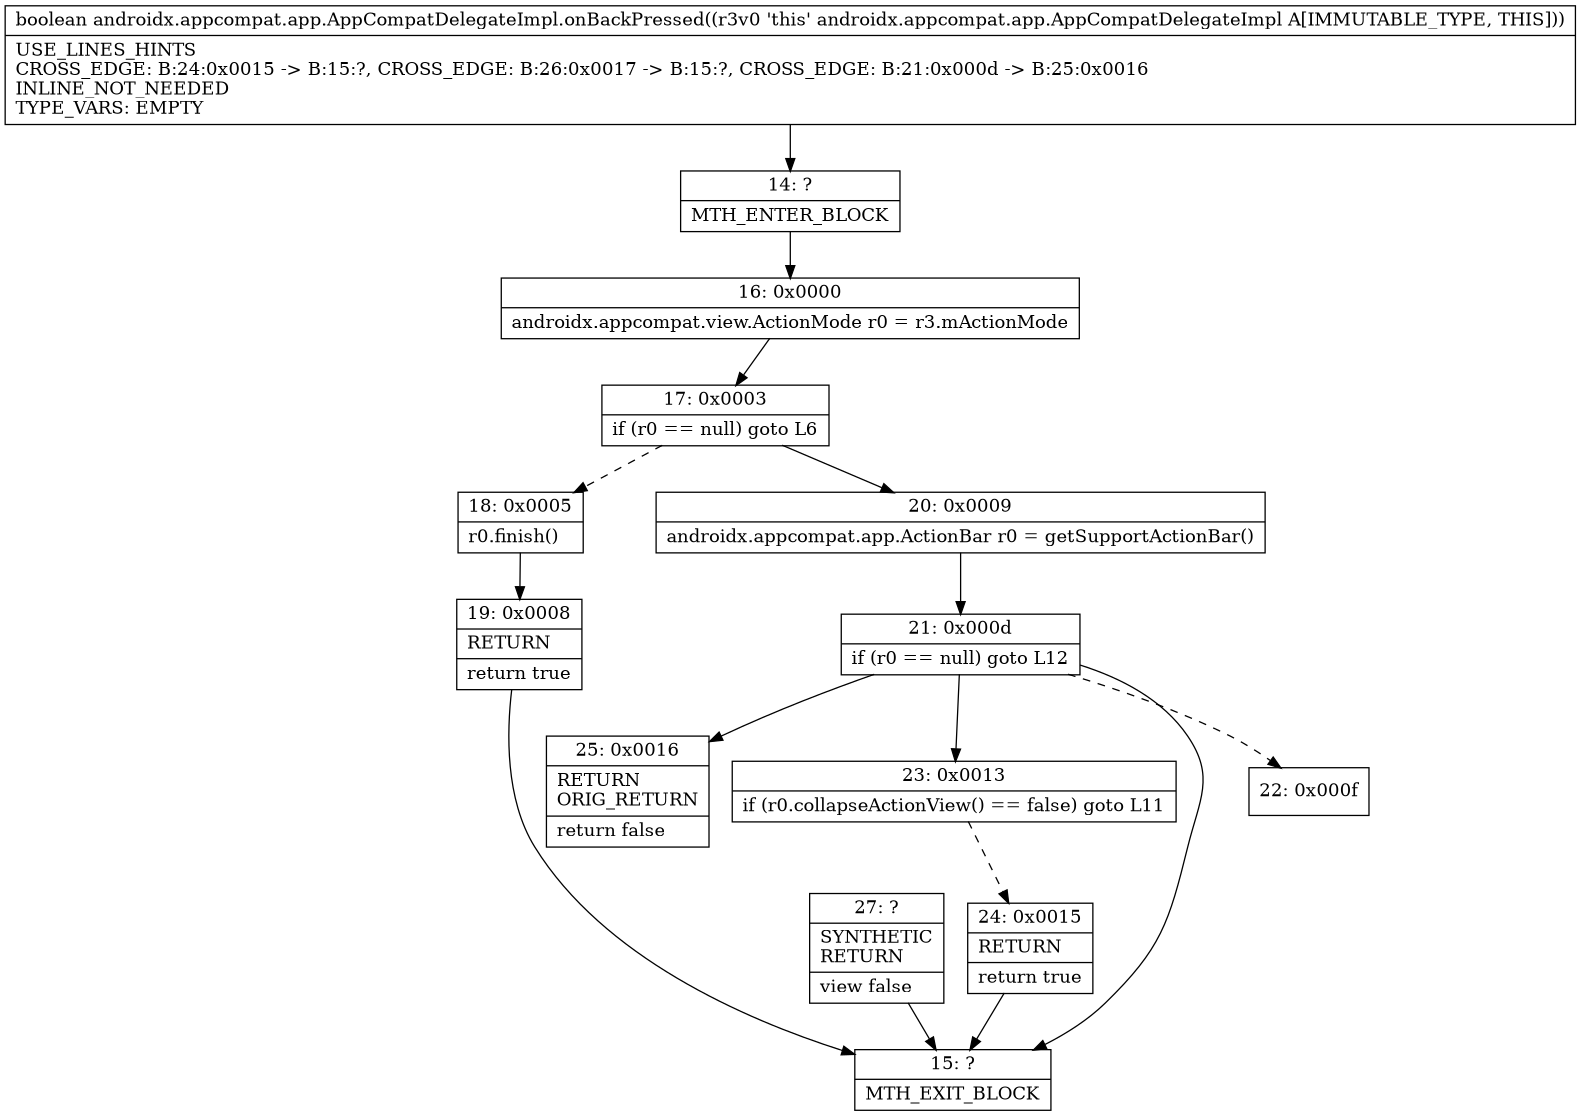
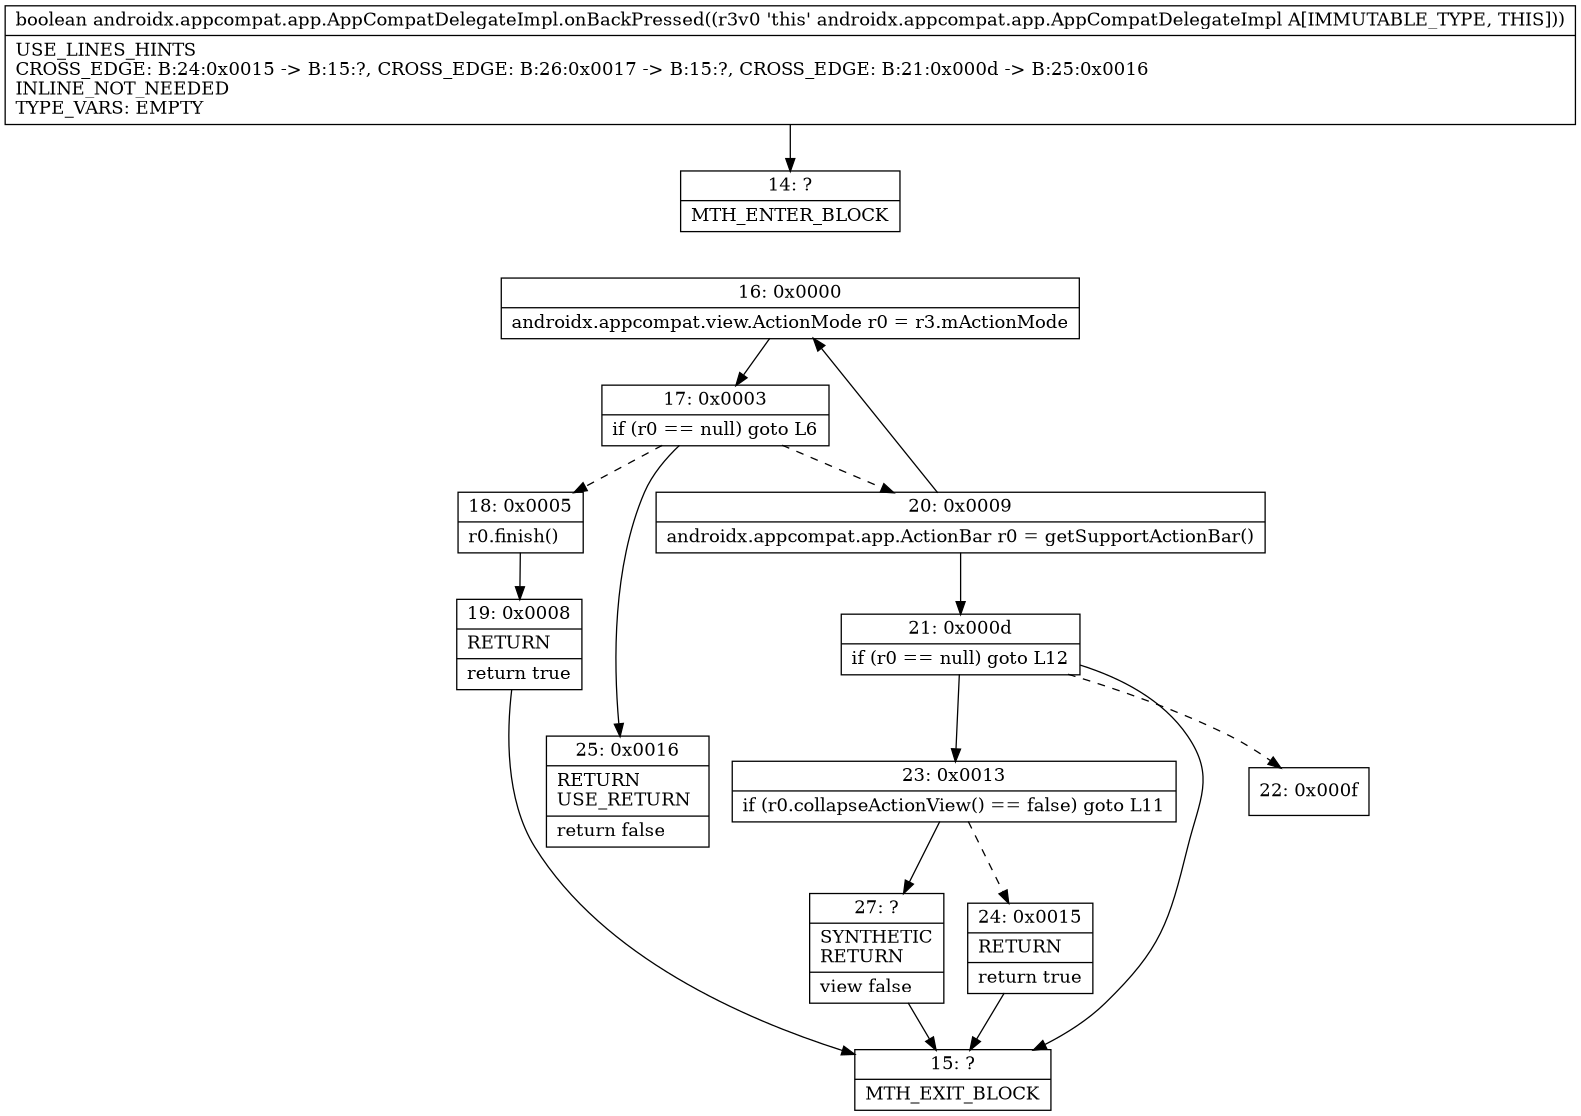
edge "14: ?" -> "16: 0x0000": now "20: 0x0009" -> "16: 0x0000"
edge "17: 0x0003" -> "20: 0x0009": style solid -> dashed
edge "21: 0x000d" -> "25: 0x0016": now "17: 0x0003" -> "25: 0x0016"
node "25: 0x0016": text "ORIG_RETURN" -> "USE_RETURN"
edge "23: 0x0013" -> "27: ?": added
